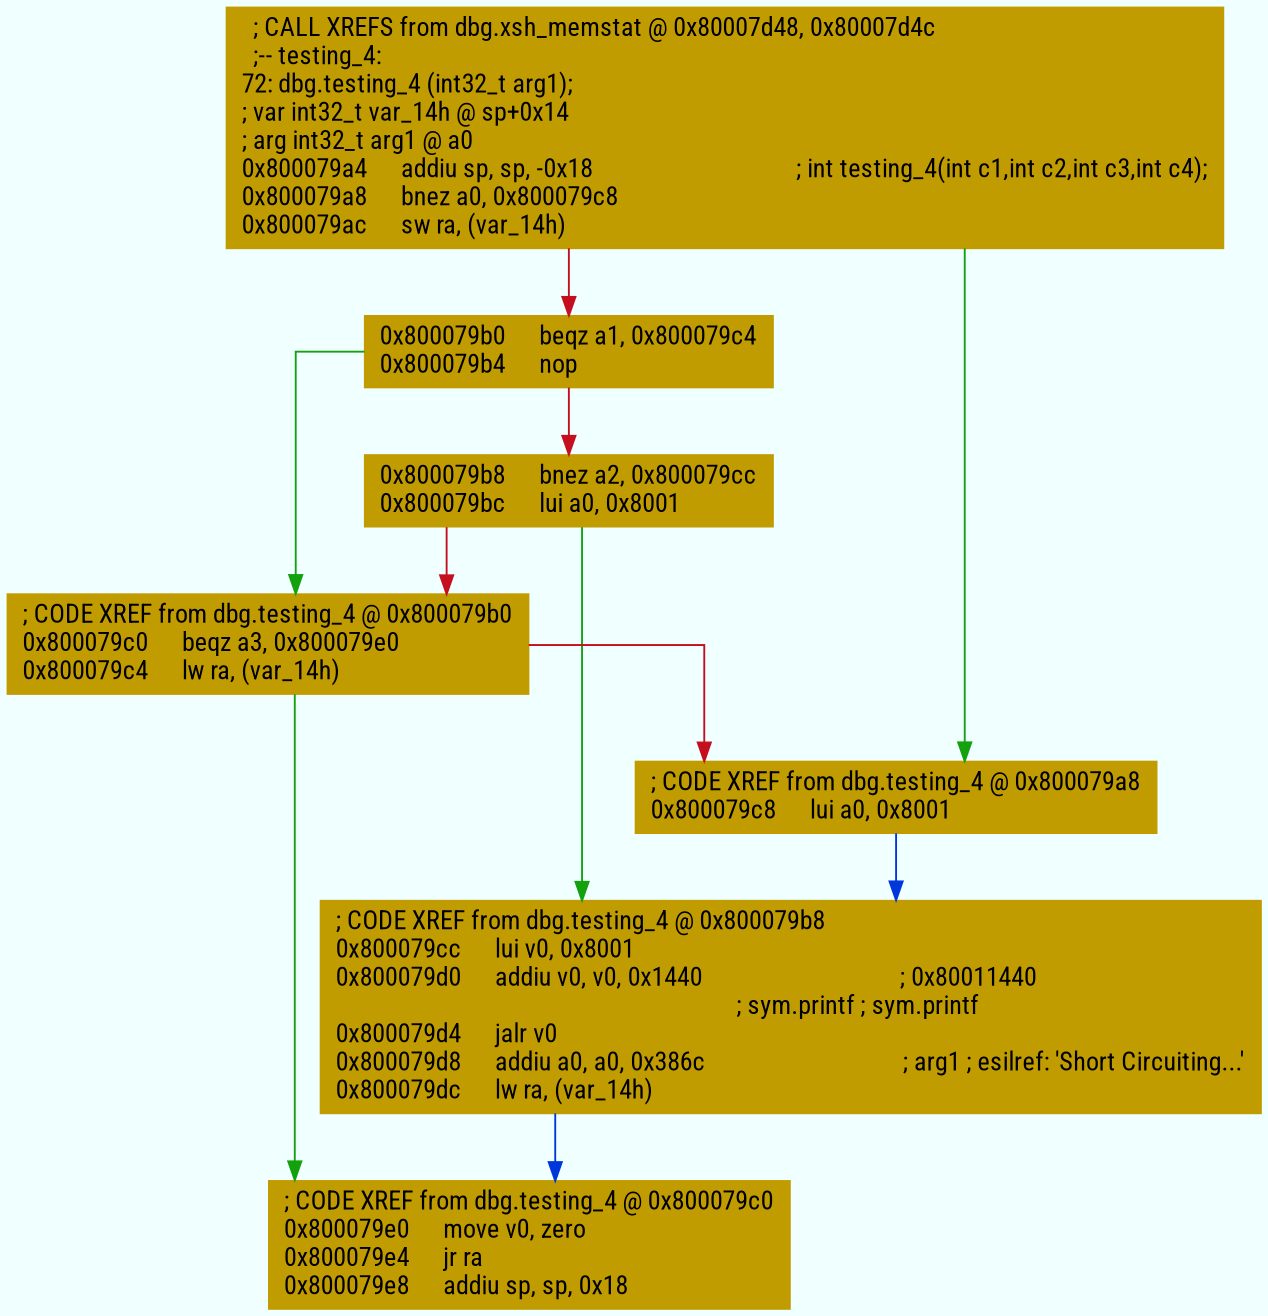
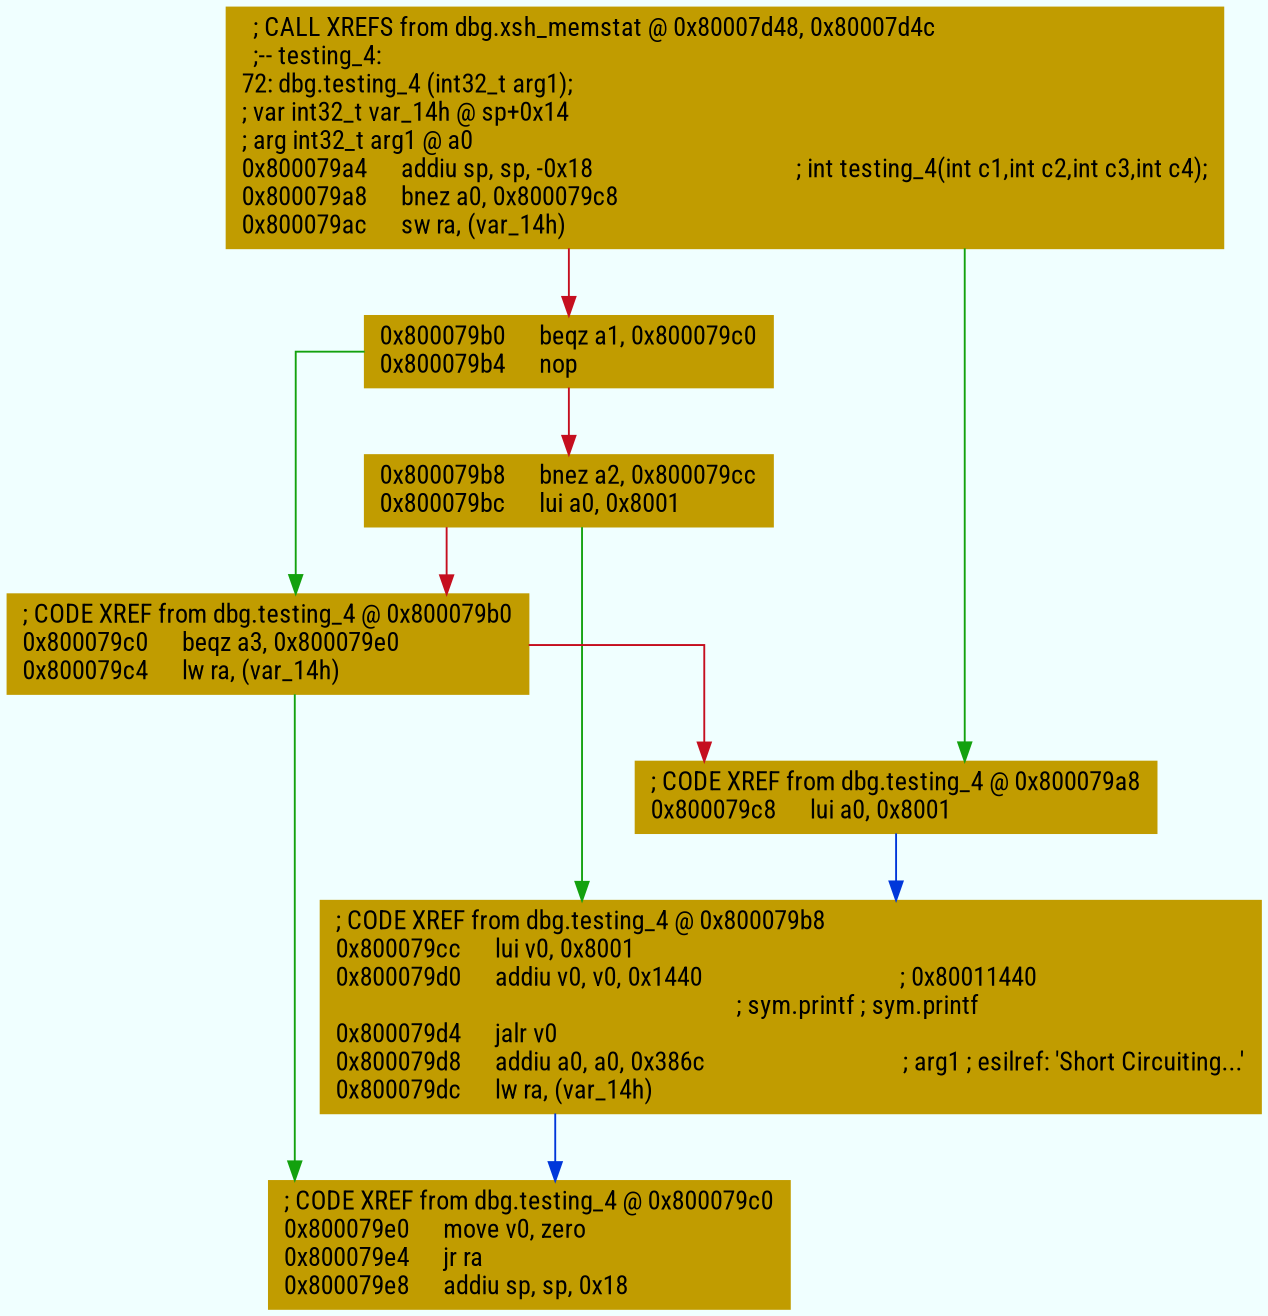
node "0x800079b0      beqz a1, 0x800079c4 0x800079b4      nop": label "0x800079b0      beqz a1, 0x800079c4 0x800079b4      nop" -> "0x800079b0      beqz a1, 0x800079c0 0x800079b4      nop"
